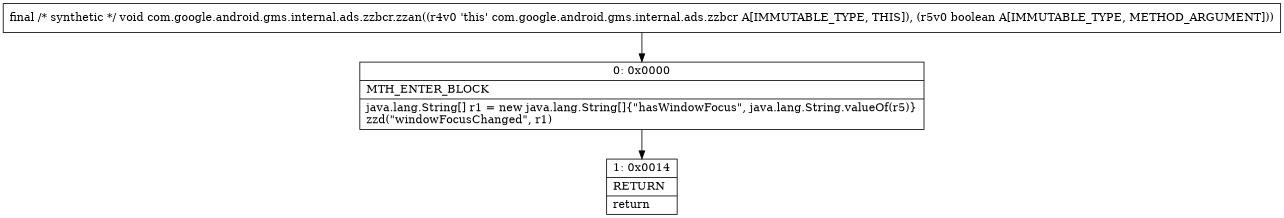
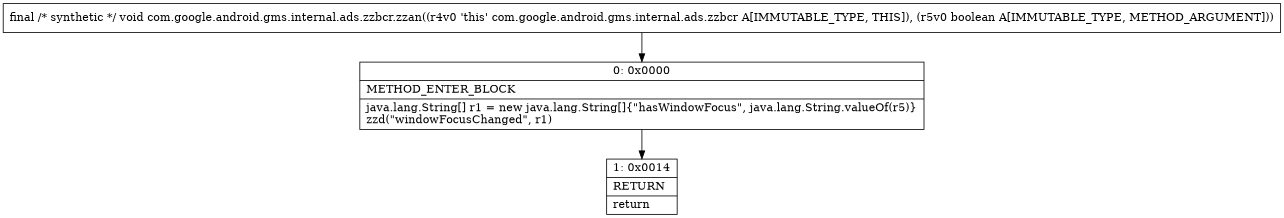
node "0: 0x0000": text "MTH_ENTER_BLOCK" -> "METHOD_ENTER_BLOCK"
